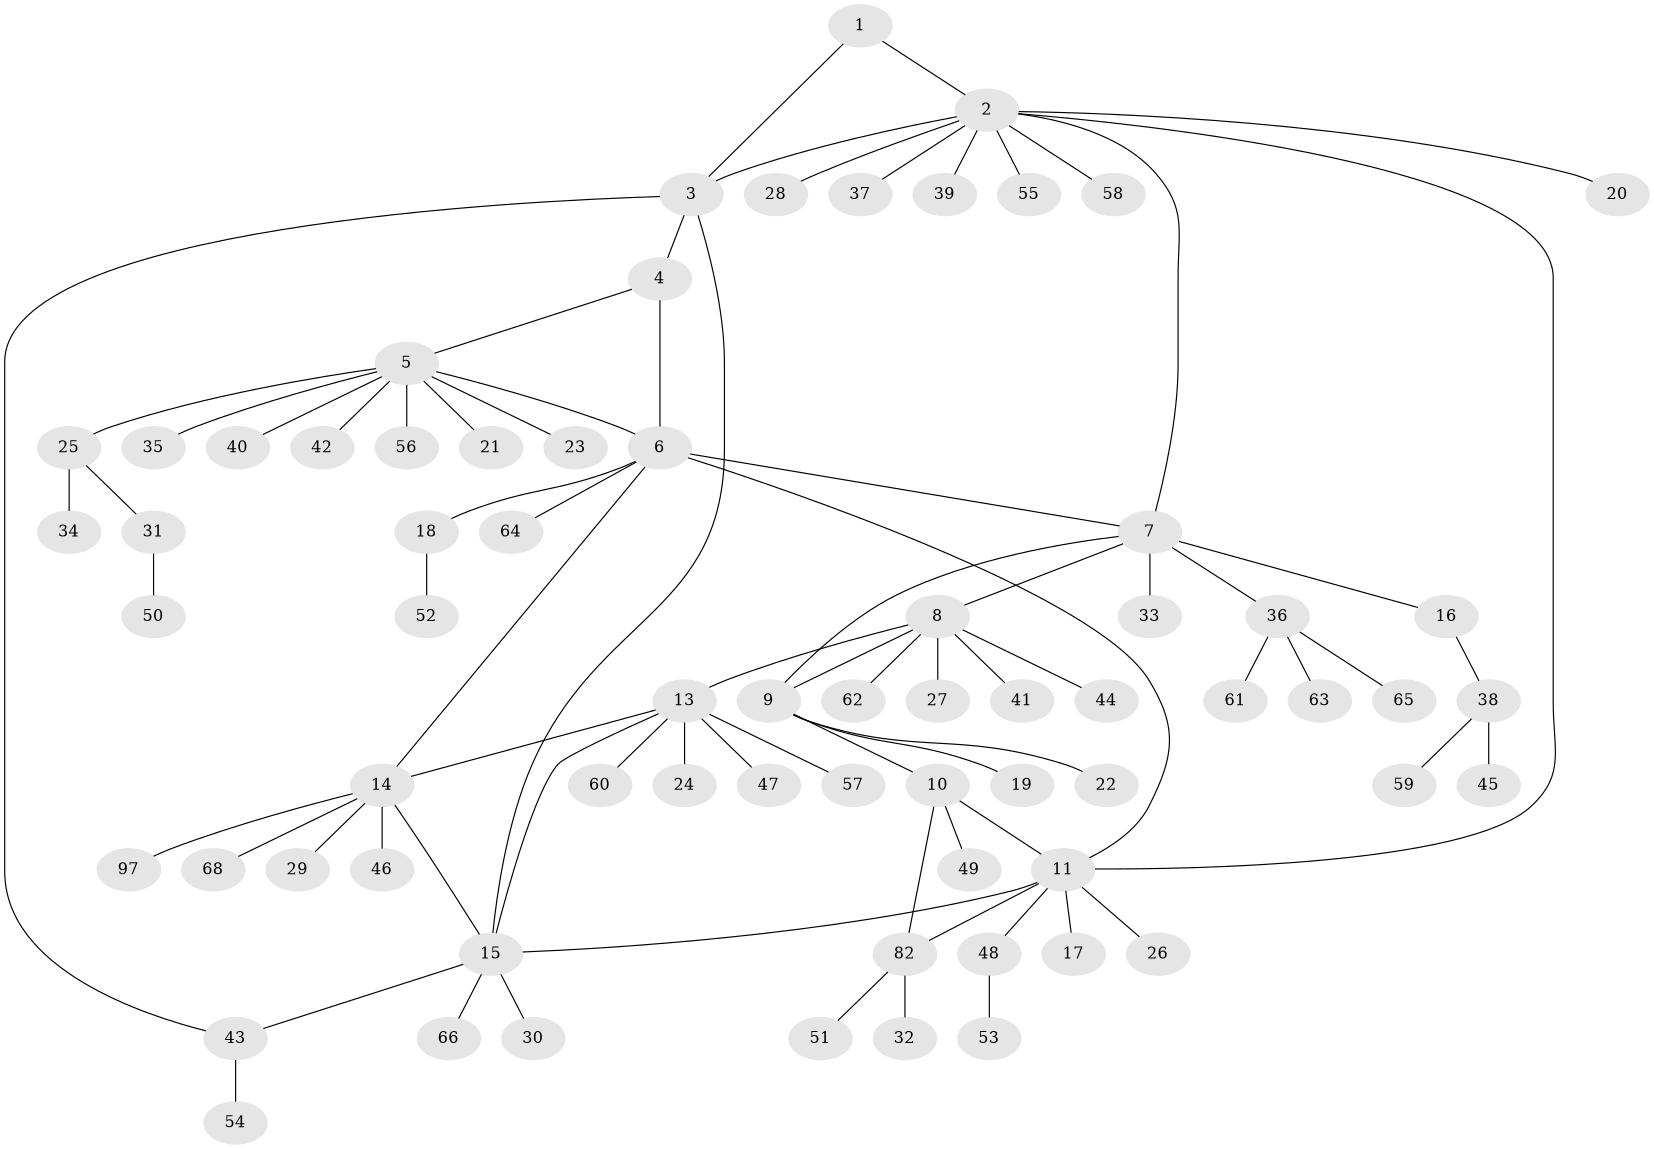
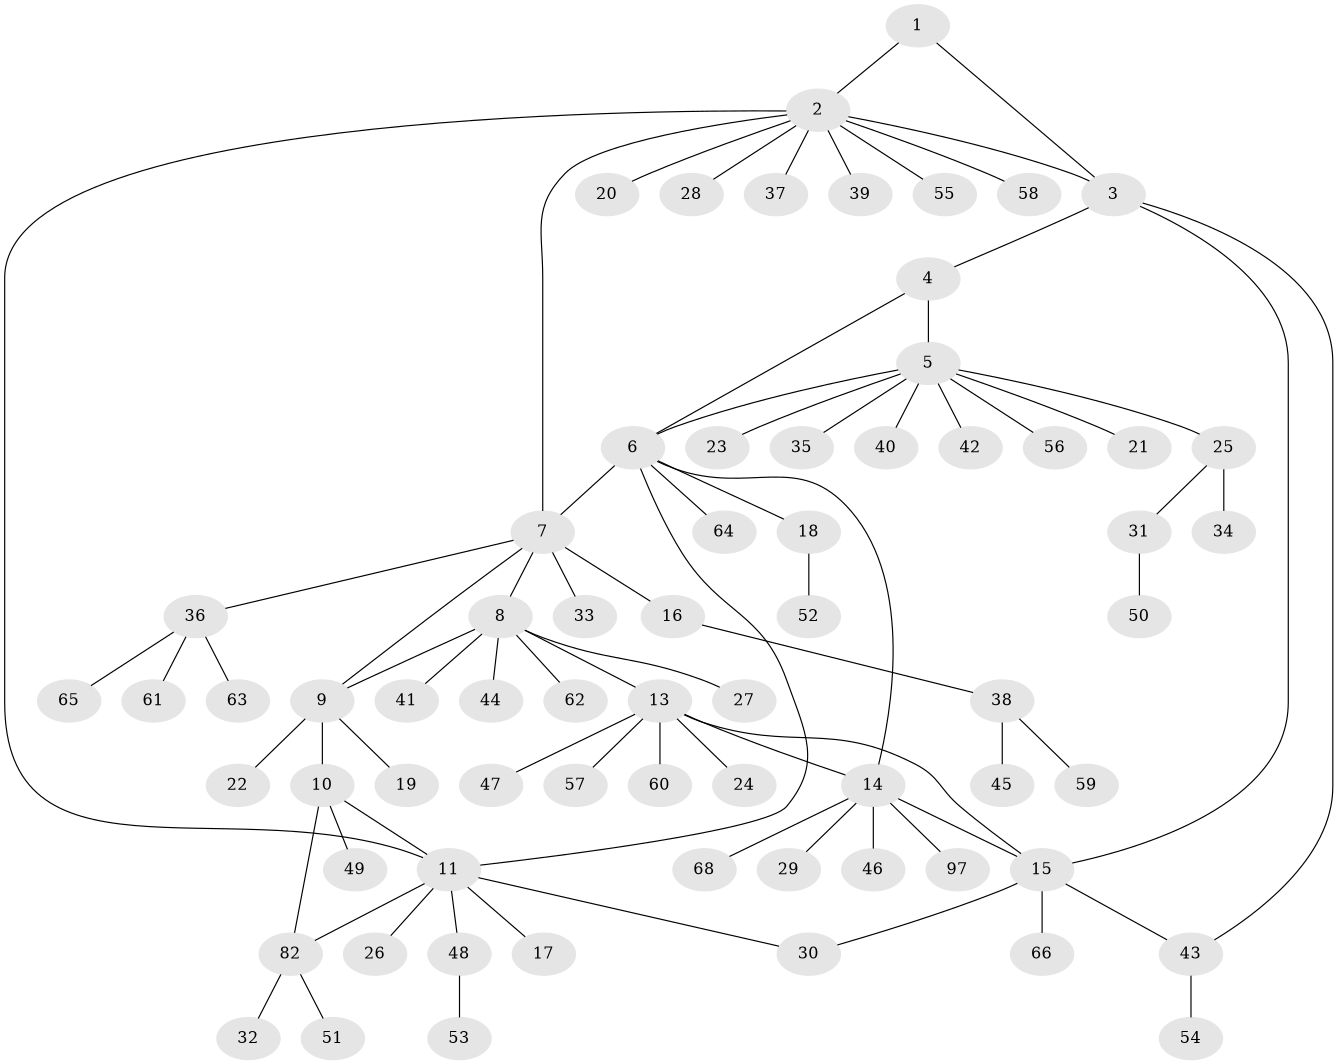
edge "11" -- "15": now "11" -- "30"
